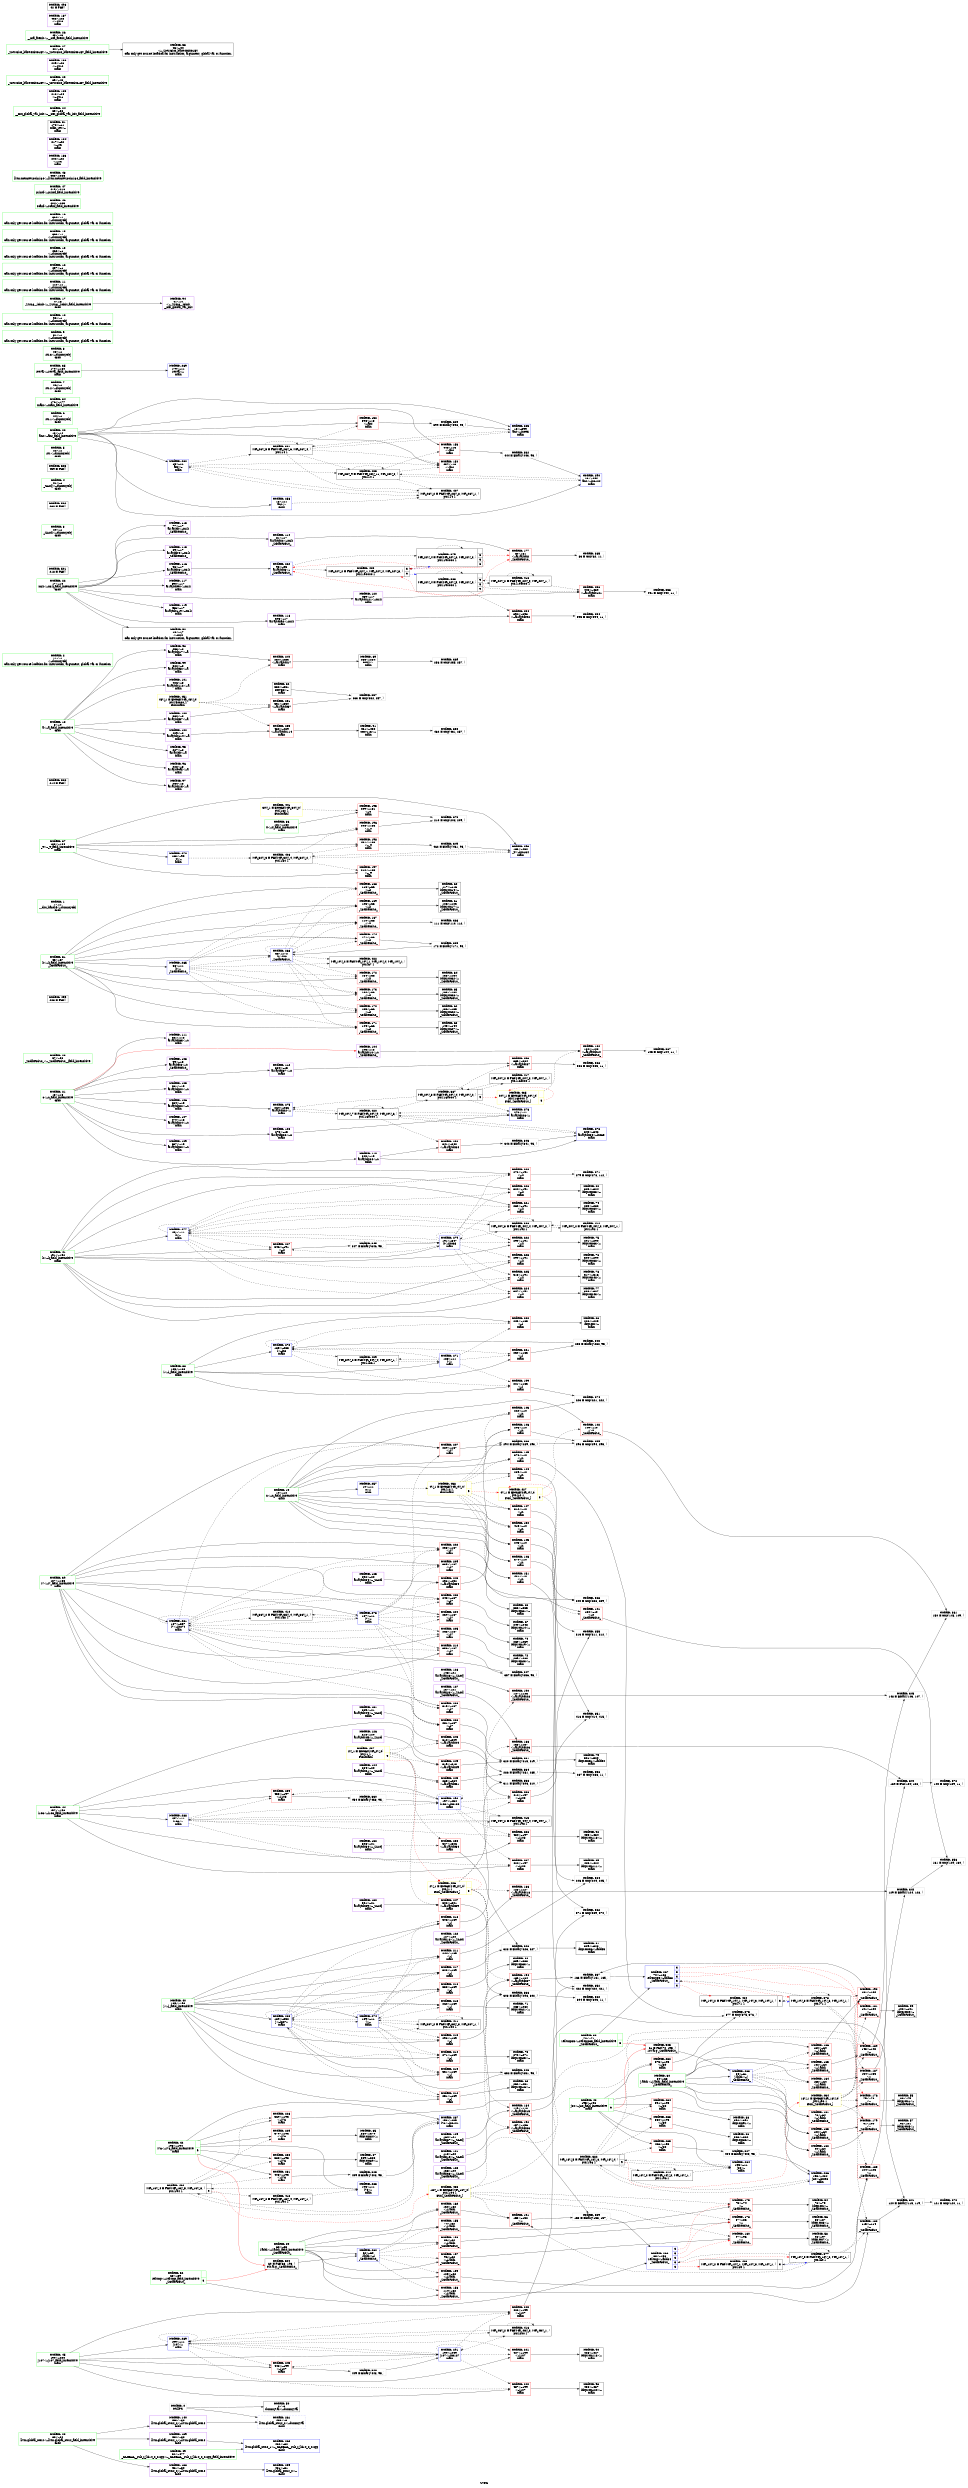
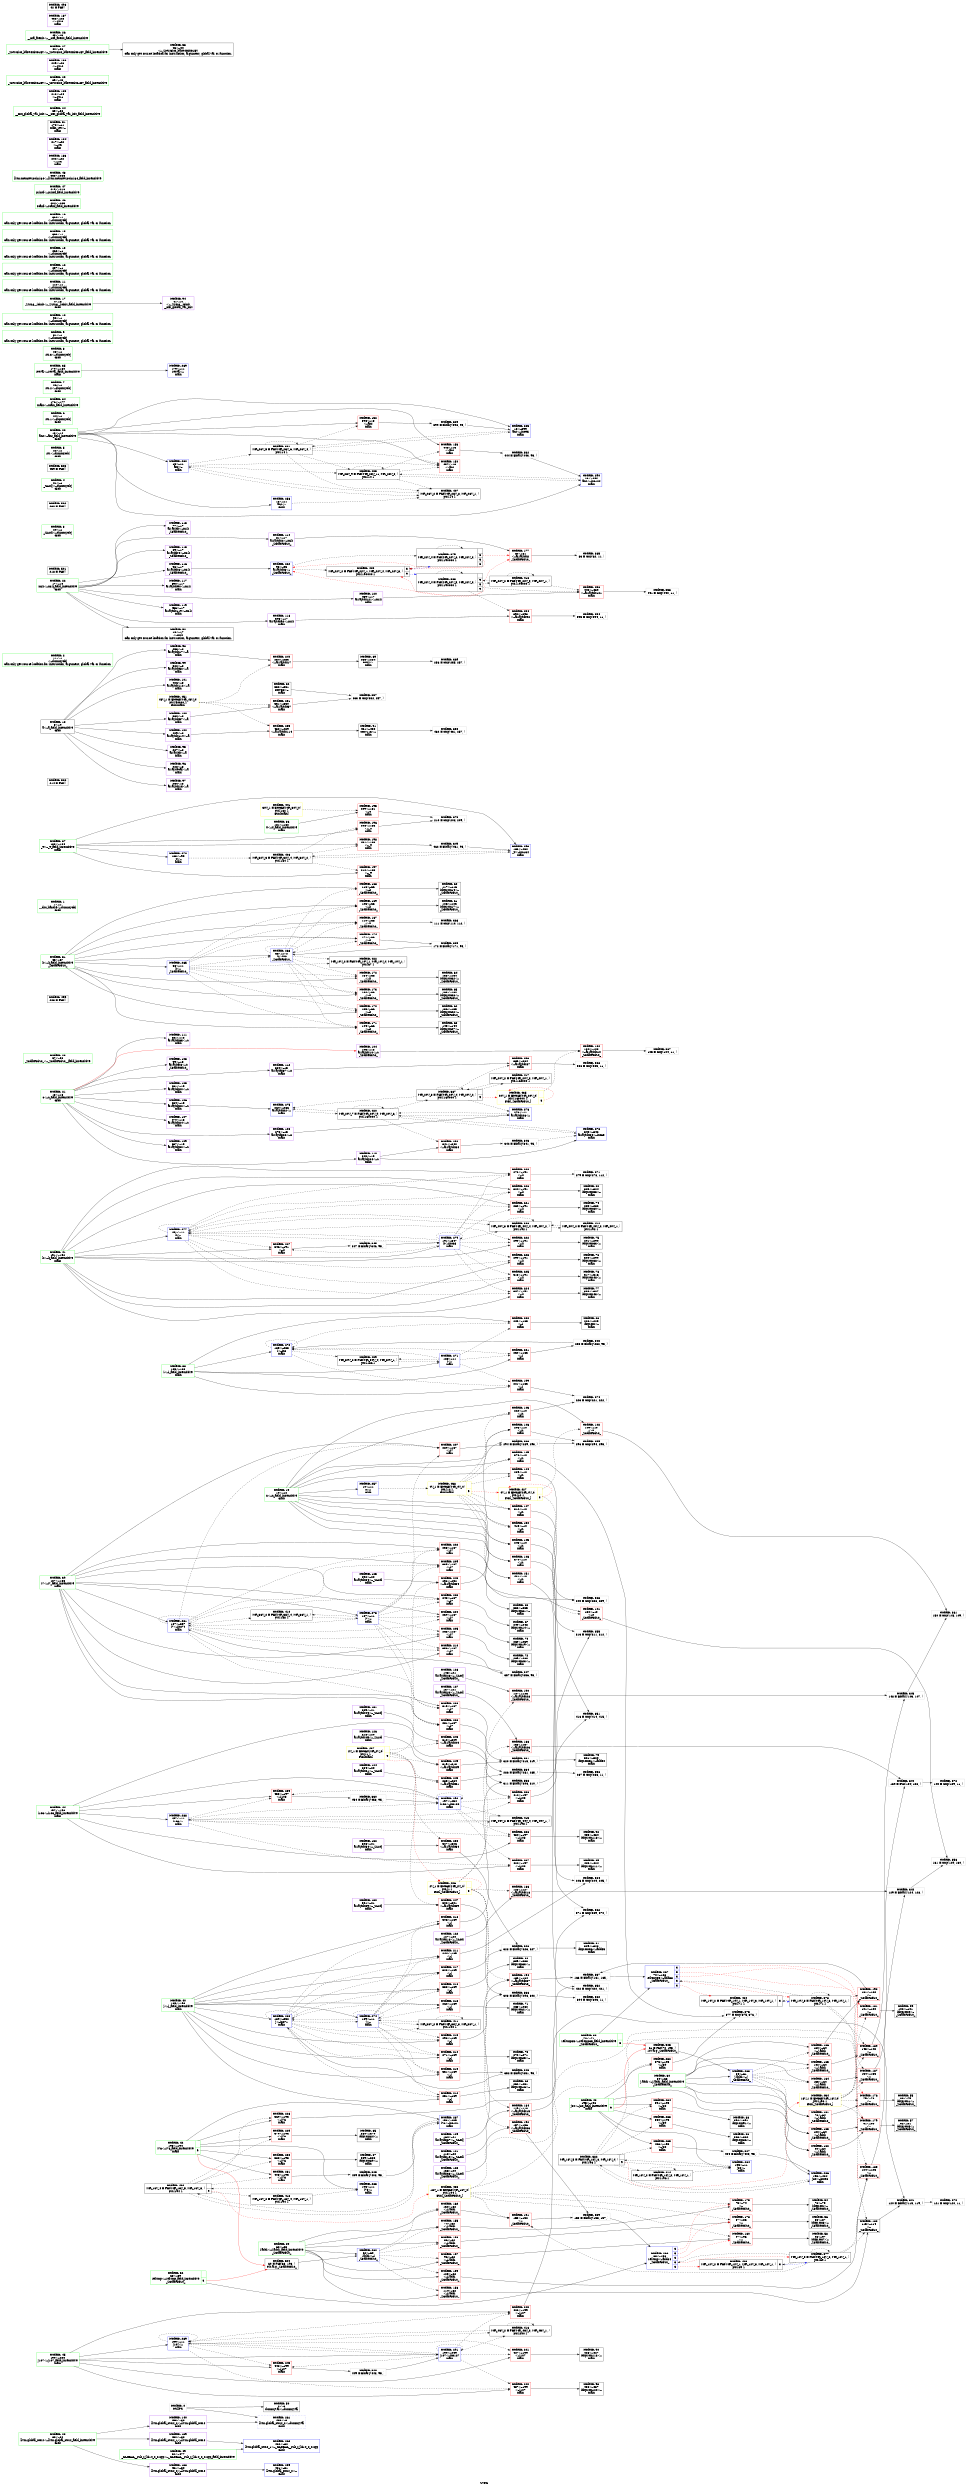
node "NodeID: 18": color green -> black
edge "NodeID: 346" -> "NodeID: 278": style solid -> dashed
edge "NodeID: 132" -> "NodeID: 250": style dashed -> solid
